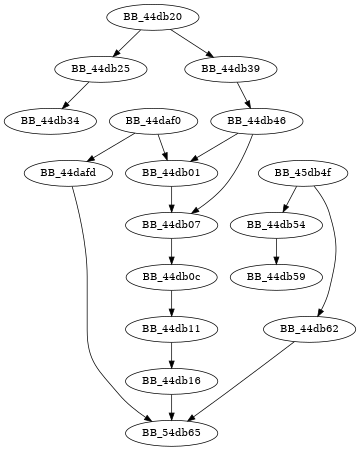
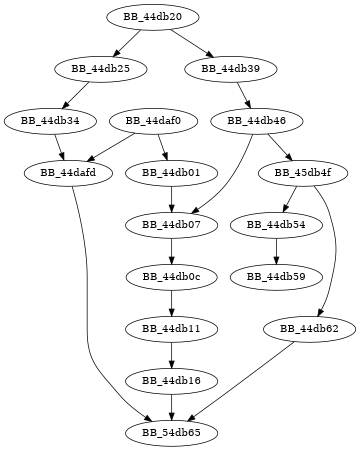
edge "BB_44db34" -> "BB_44dafd": added
edge "BB_44db46" -> "BB_44db01": now "BB_44db46" -> "BB_45db4f"
